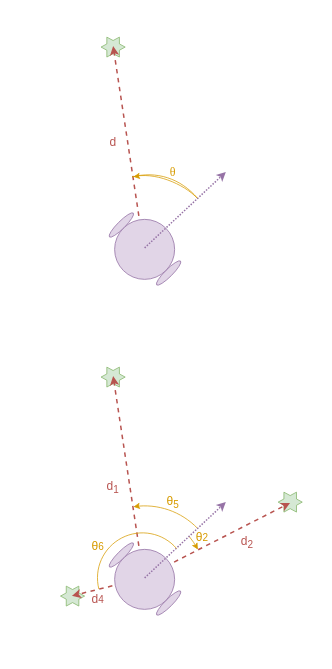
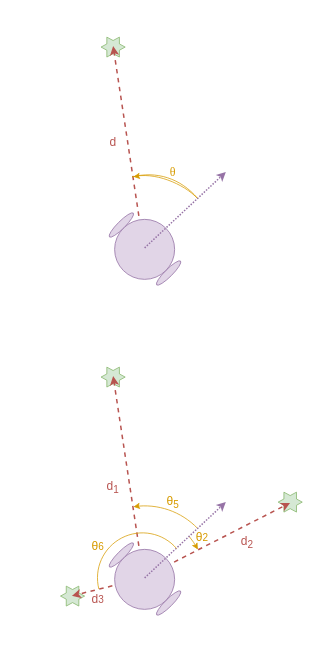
node "d4": label "d4" -> "d3"
